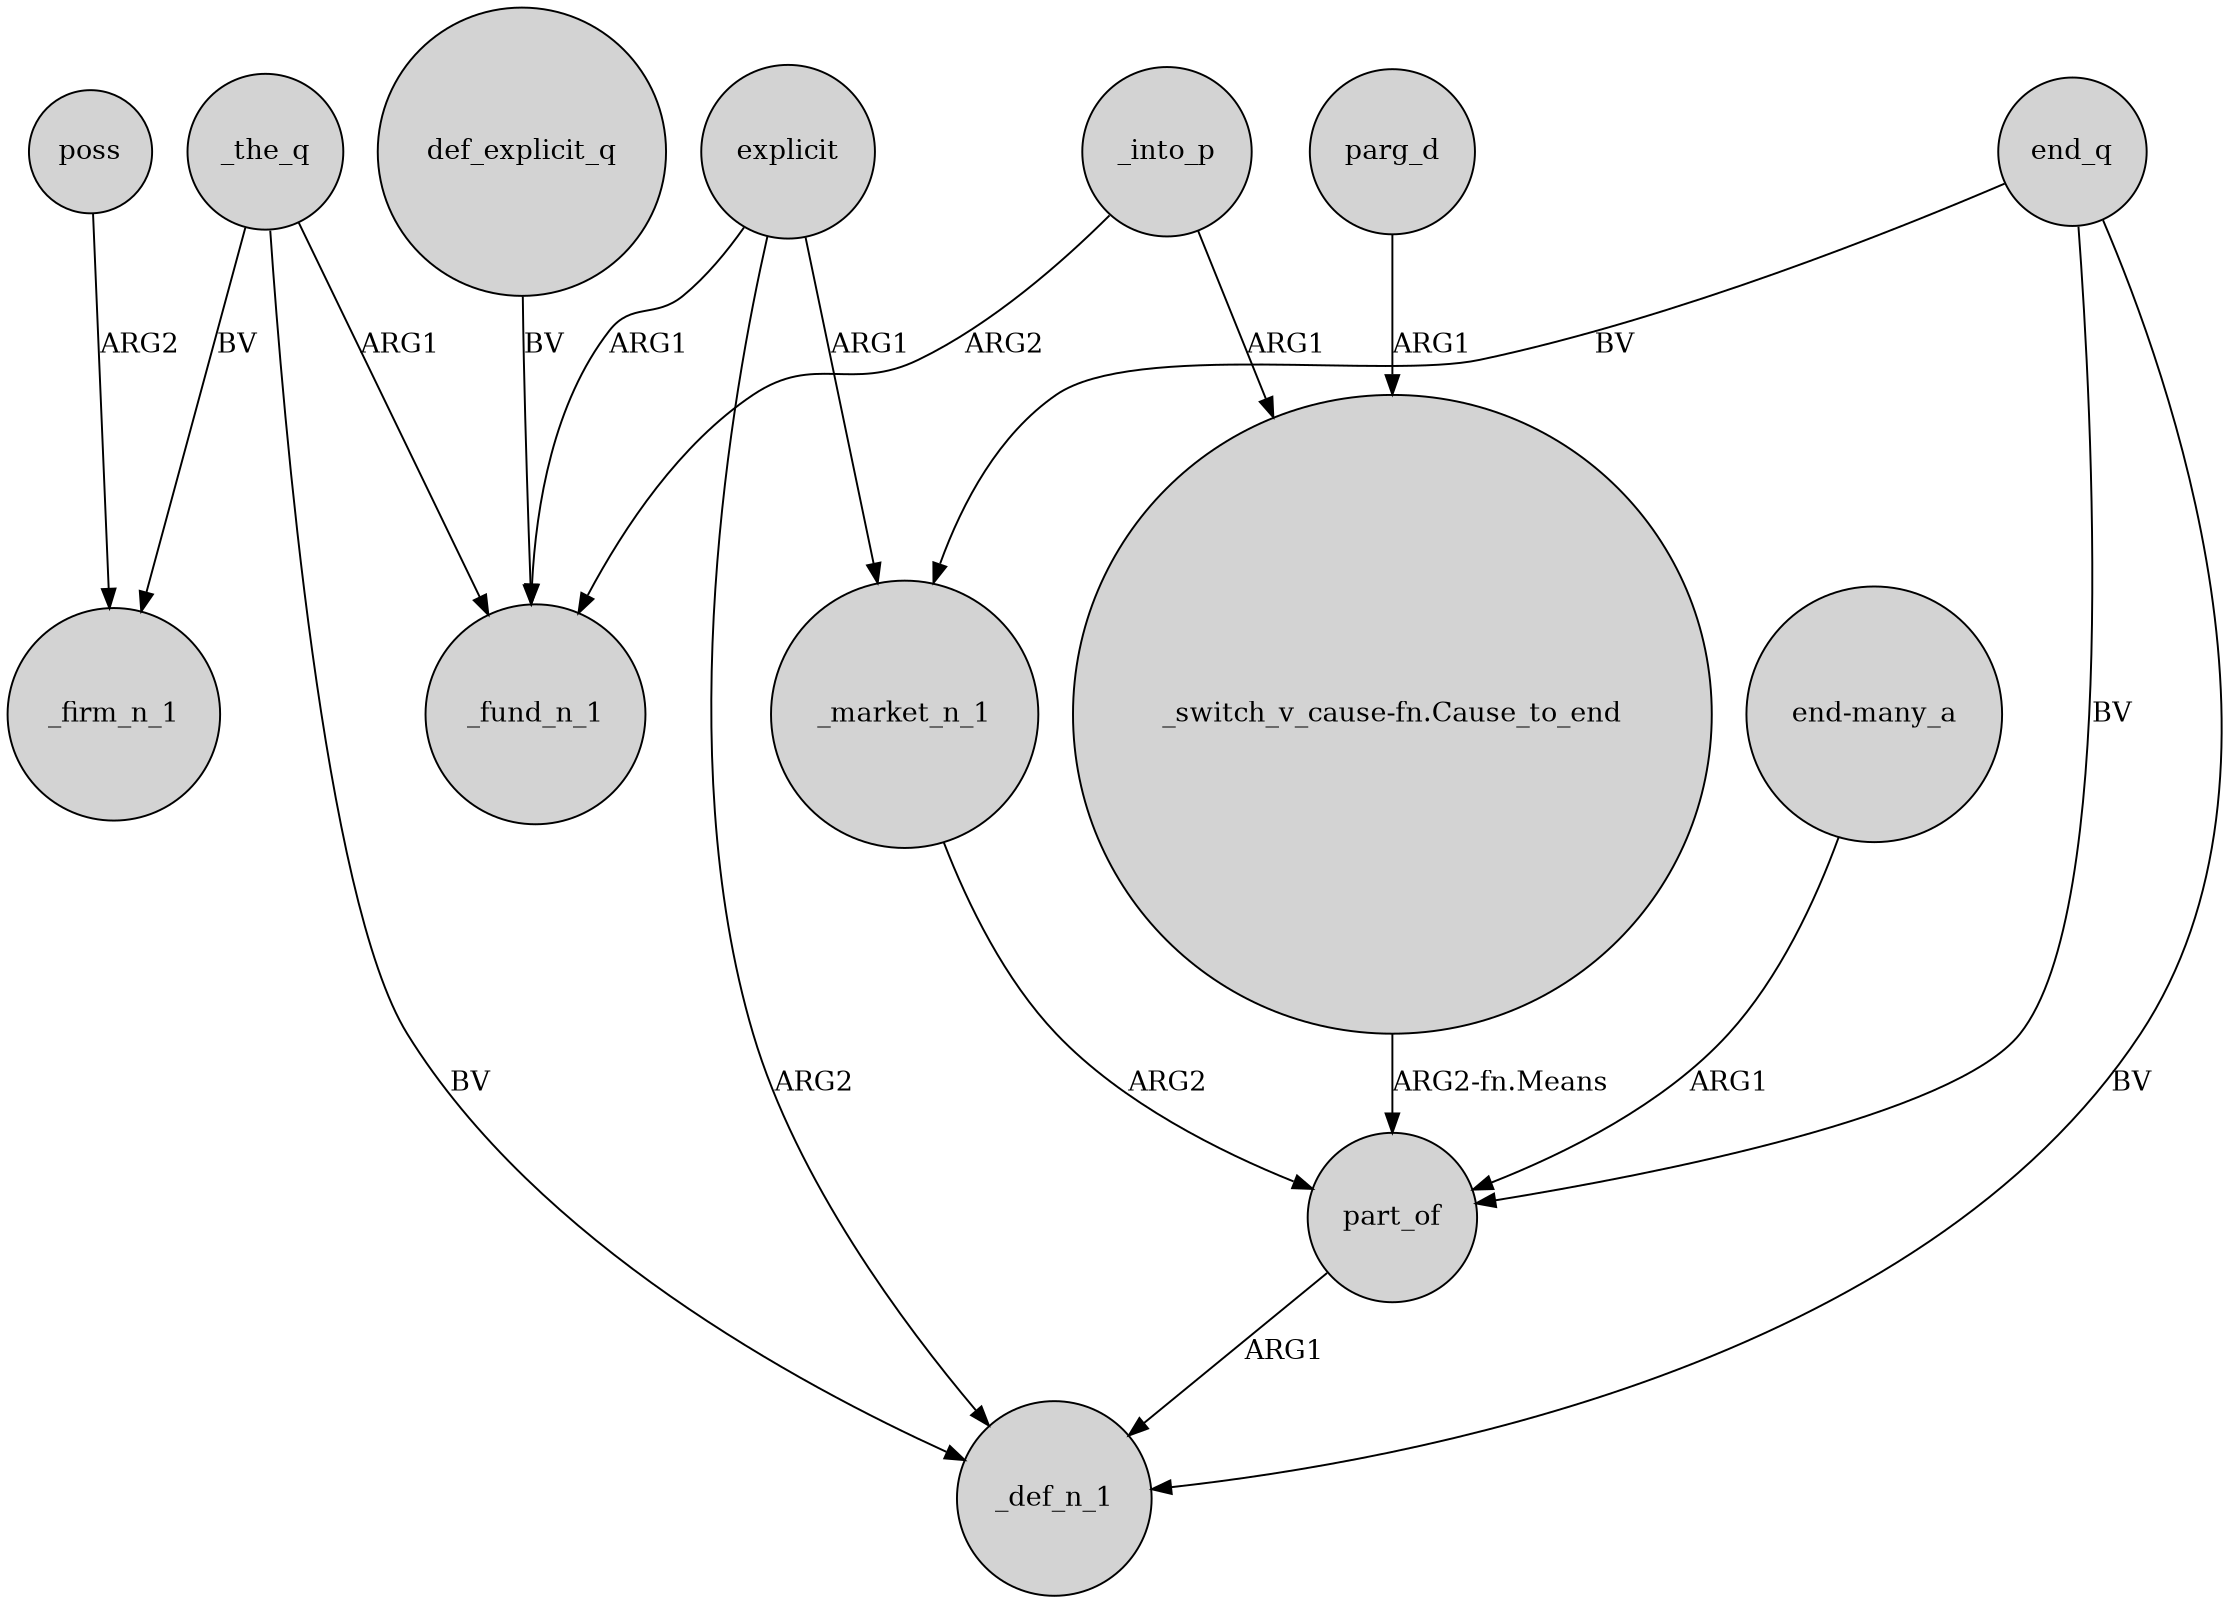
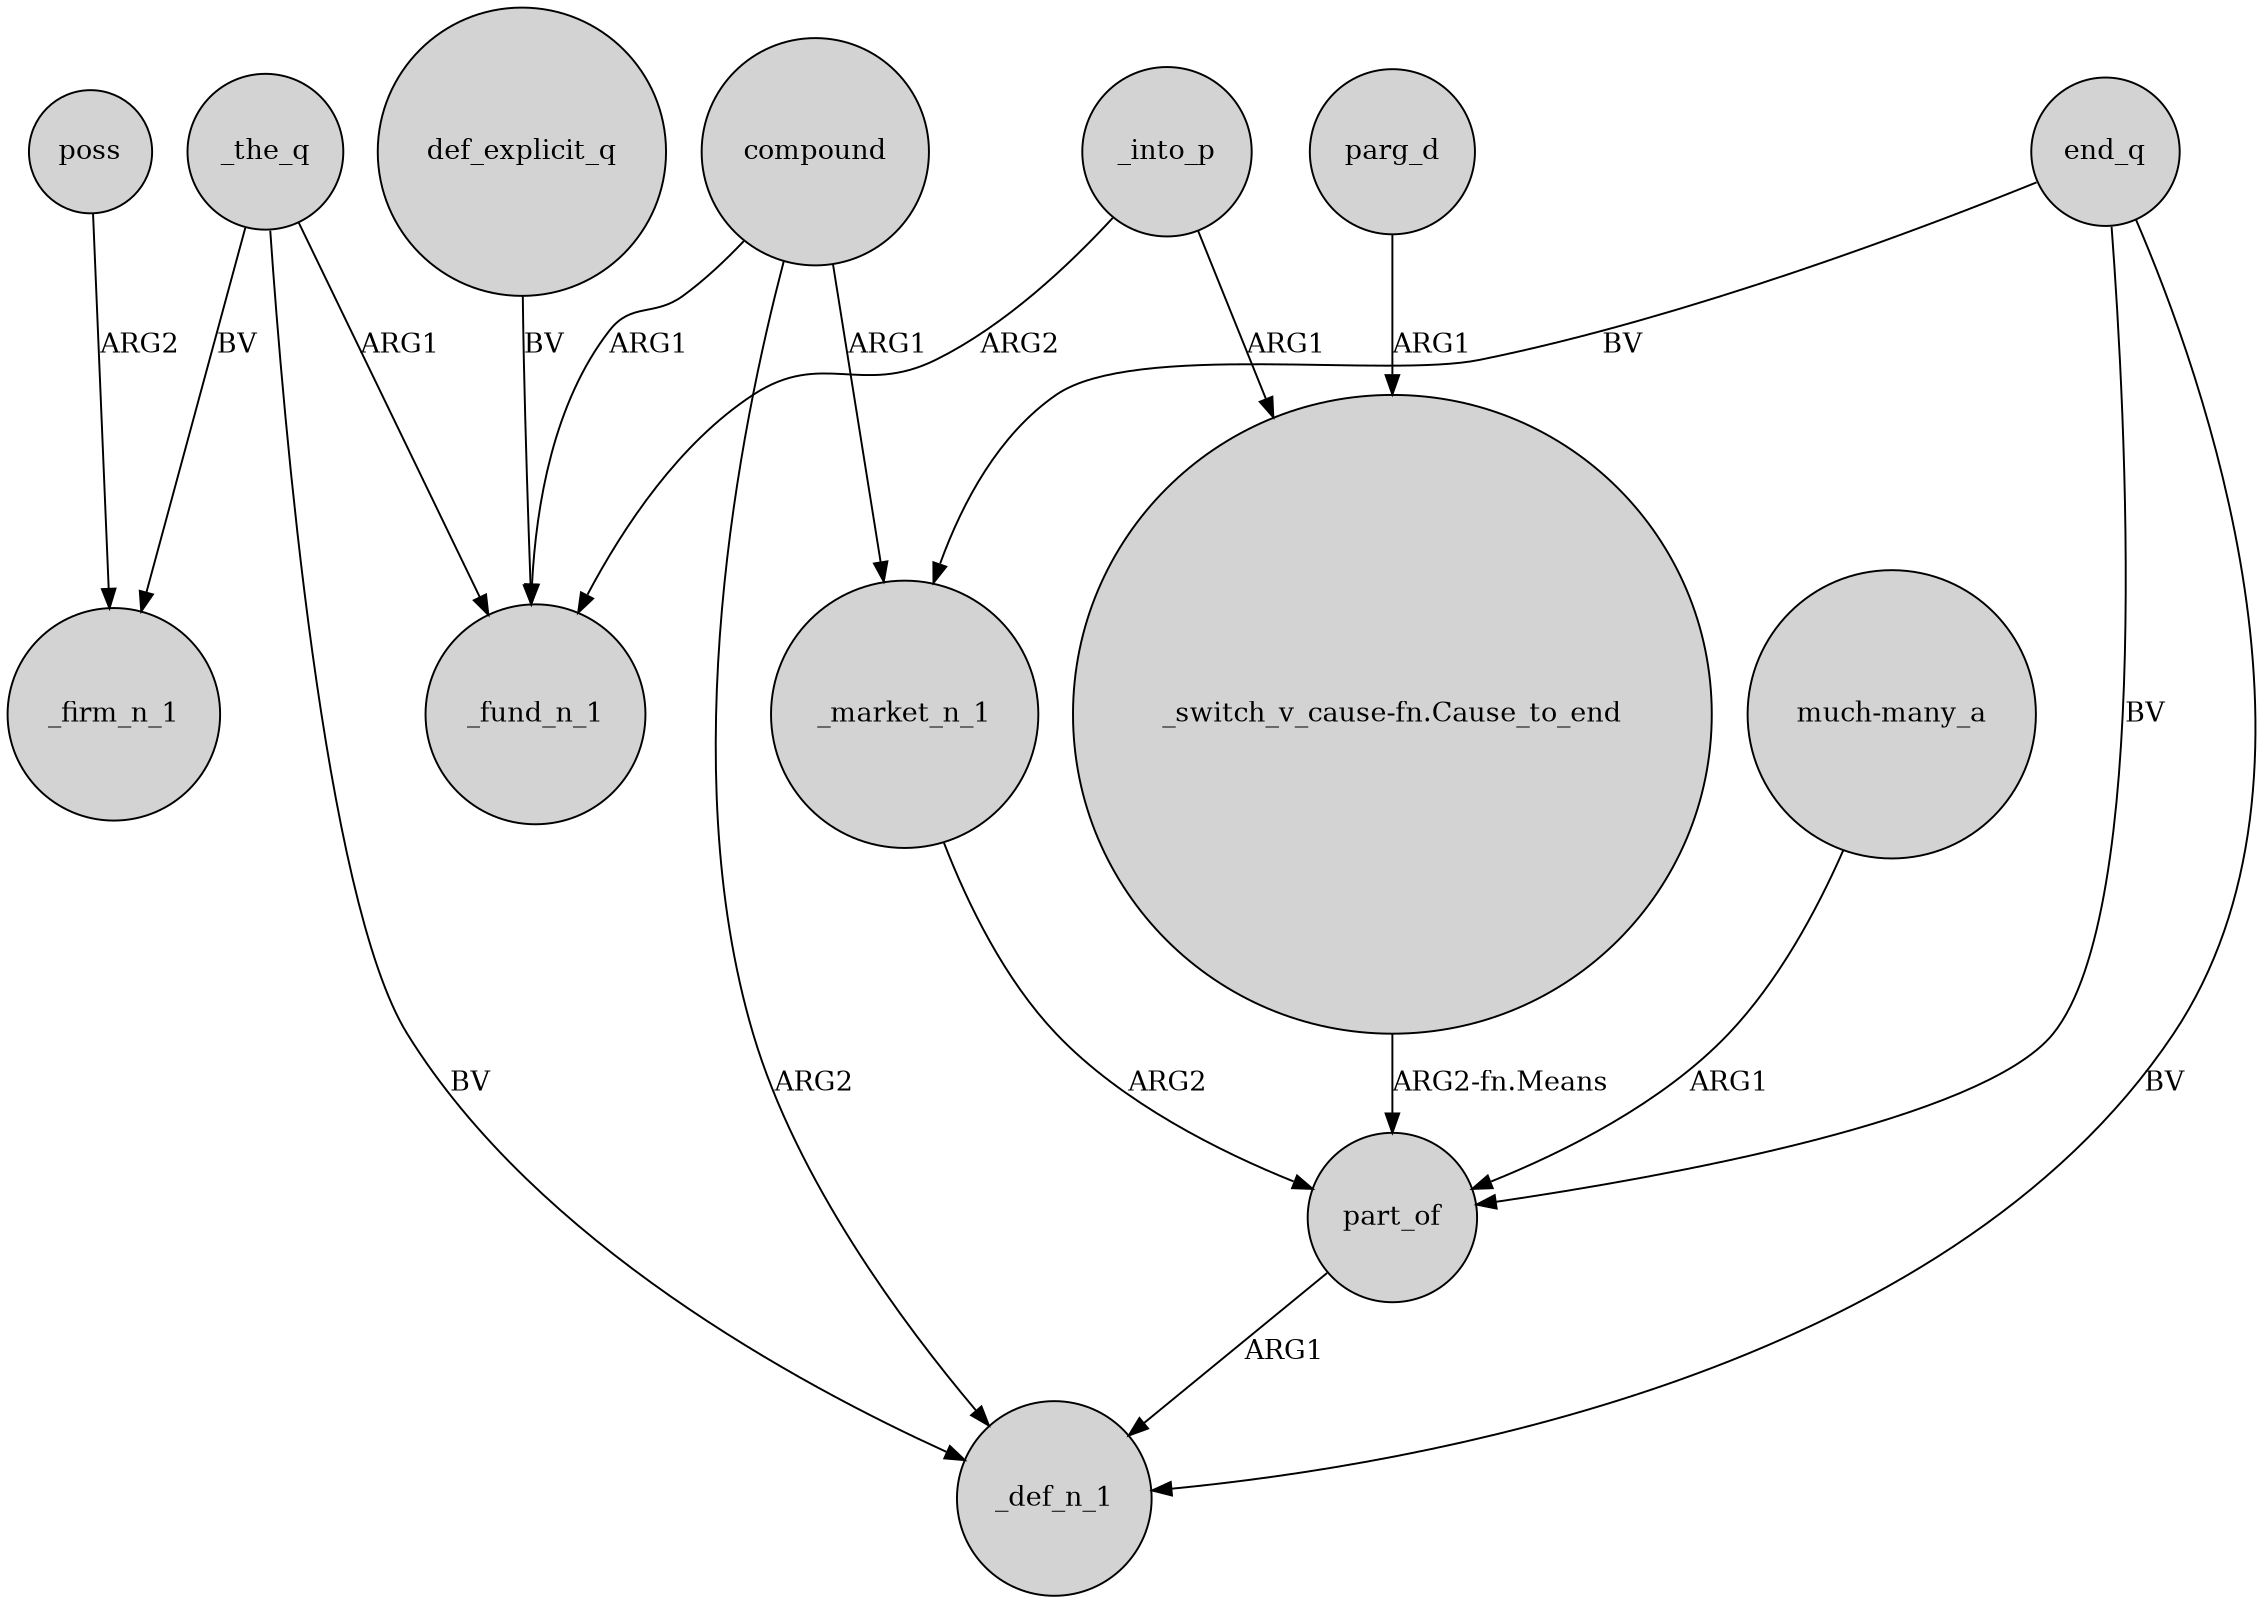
node "explicit": label "explicit" -> "compound"
node "end-many_a": label "end-many_a" -> "much-many_a"
